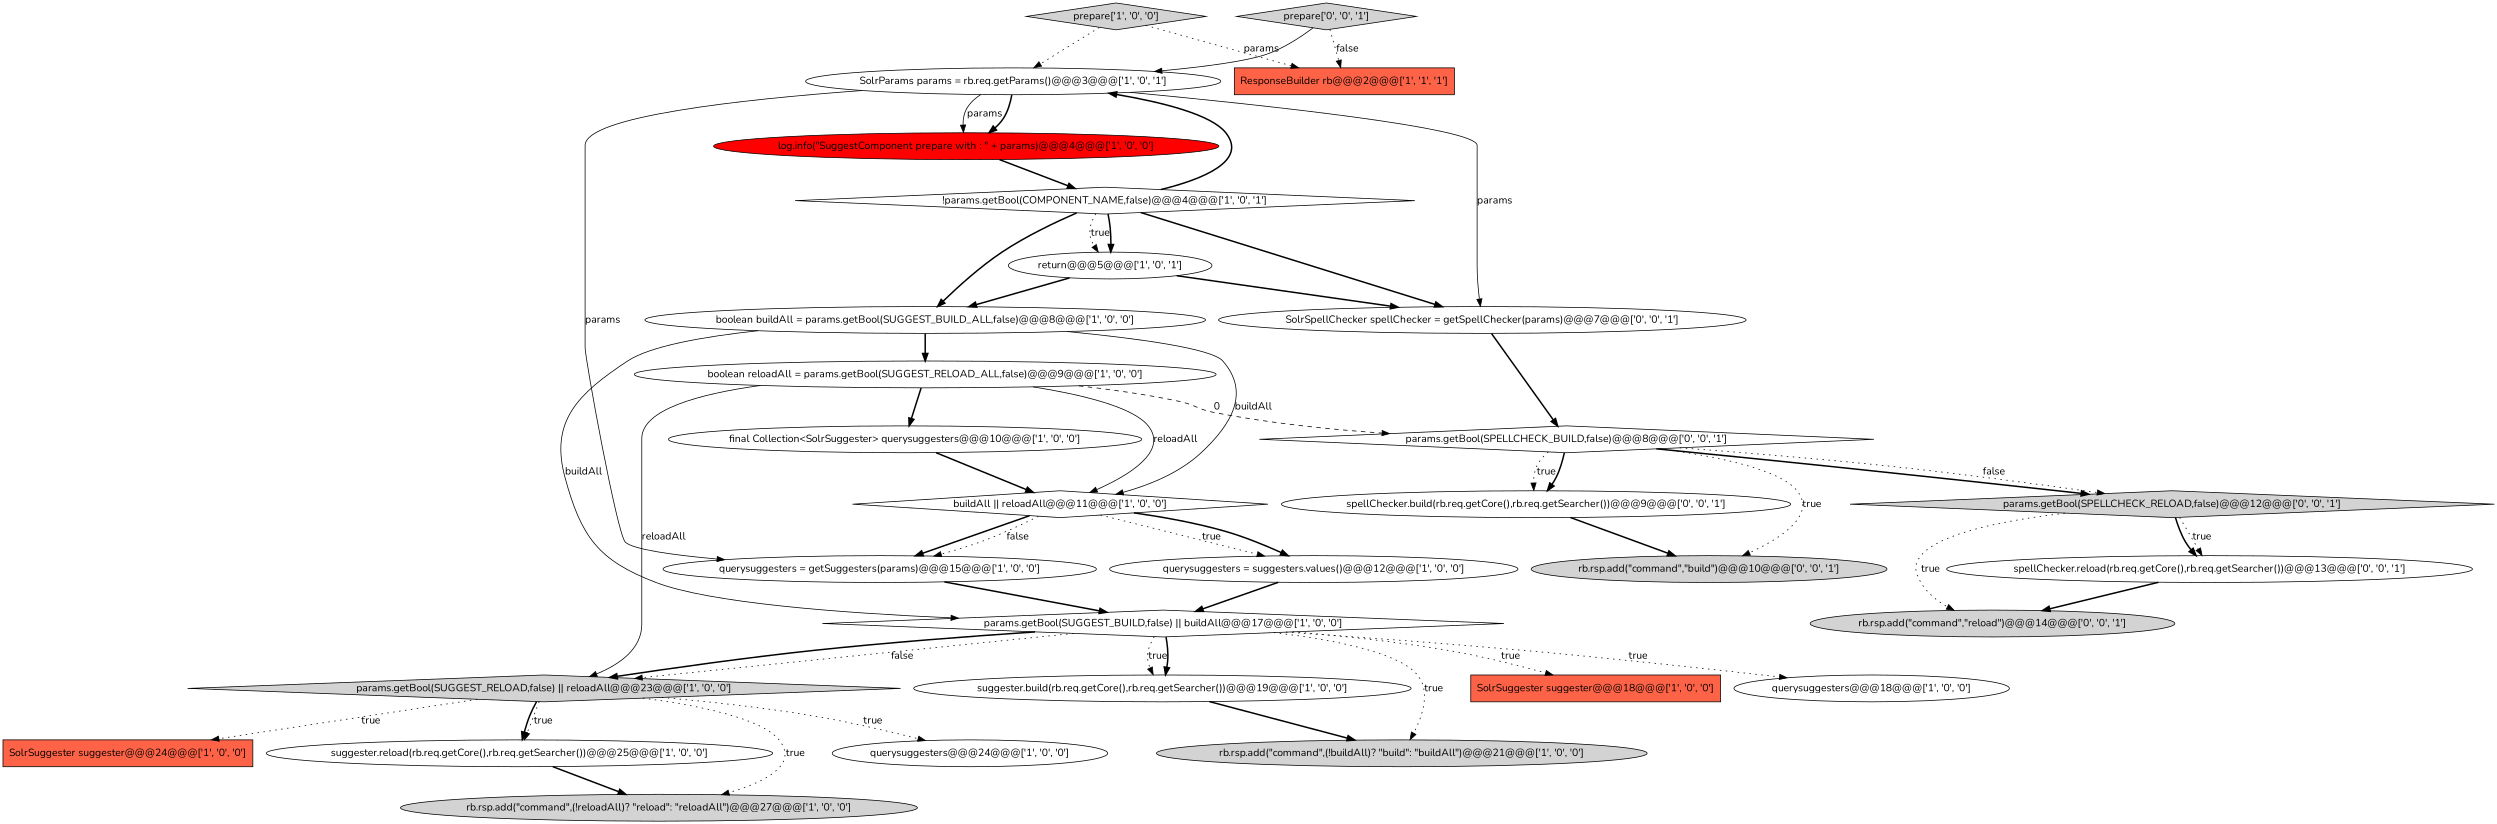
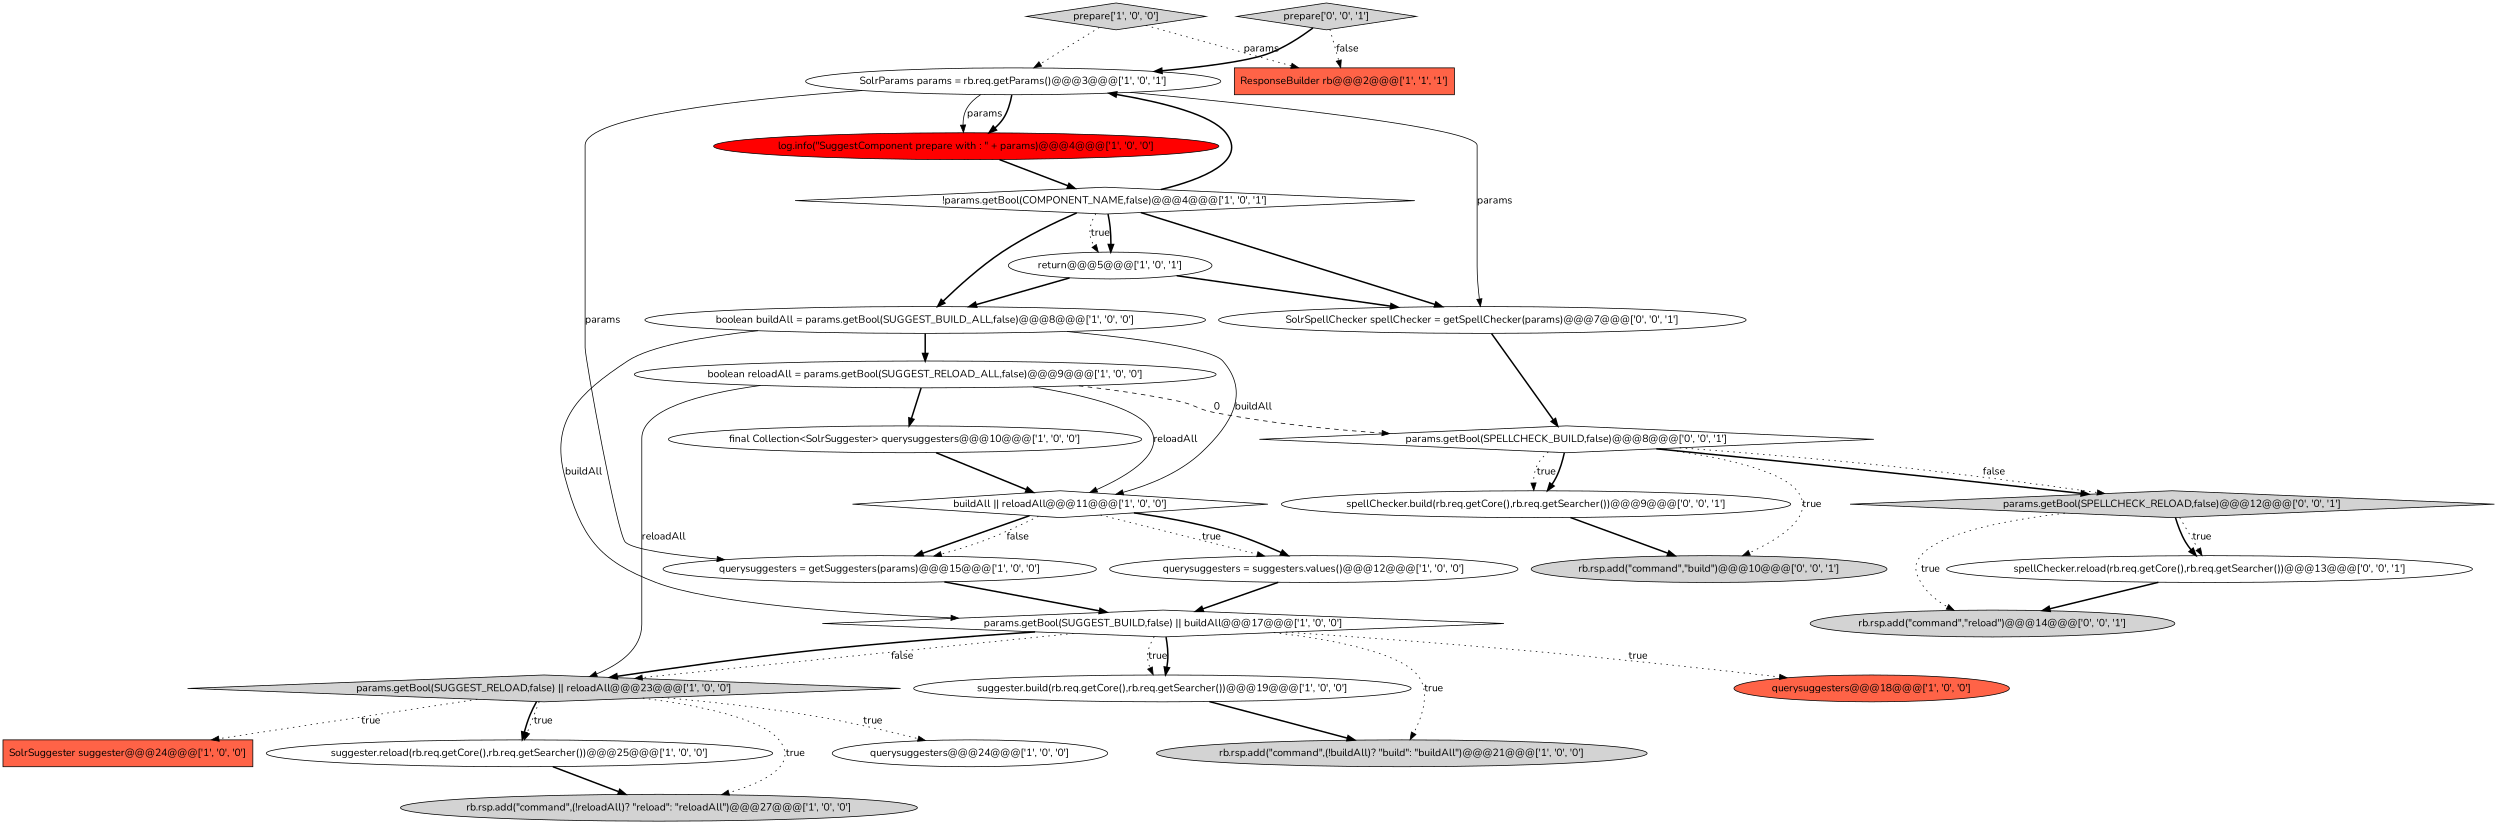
edge "prepare['0', '0', '1']" -> "SolrParams params = rb.req.getParams()@@@3@@@['1', '0', '1']": style solid -> bold
node "SolrSuggester suggester@@@18@@@['1', '0', '0']": removed
node "querysuggesters@@@18@@@['1', '0', '0']": fillcolor white -> tomato
